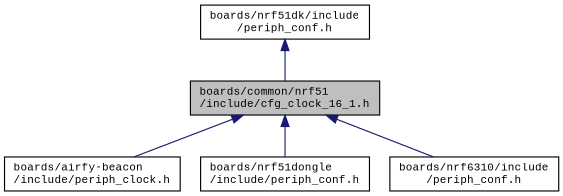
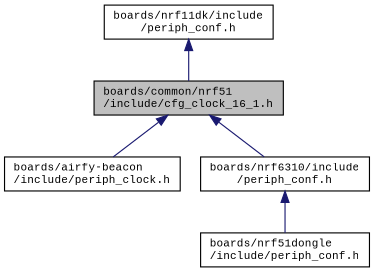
node "boards/nrf51dk/include /periph_conf.h": label "boards/nrf51dk/include /periph_conf.h" -> "boards/nrf11dk/include /periph_conf.h"
edge "boards/nrf51dongle /include/periph_conf.h" -> "boards/common/nrf51 /include/cfg_clock_16_1.h": now "boards/nrf51dongle /include/periph_conf.h" -> "boards/nrf6310/include /periph_conf.h"
